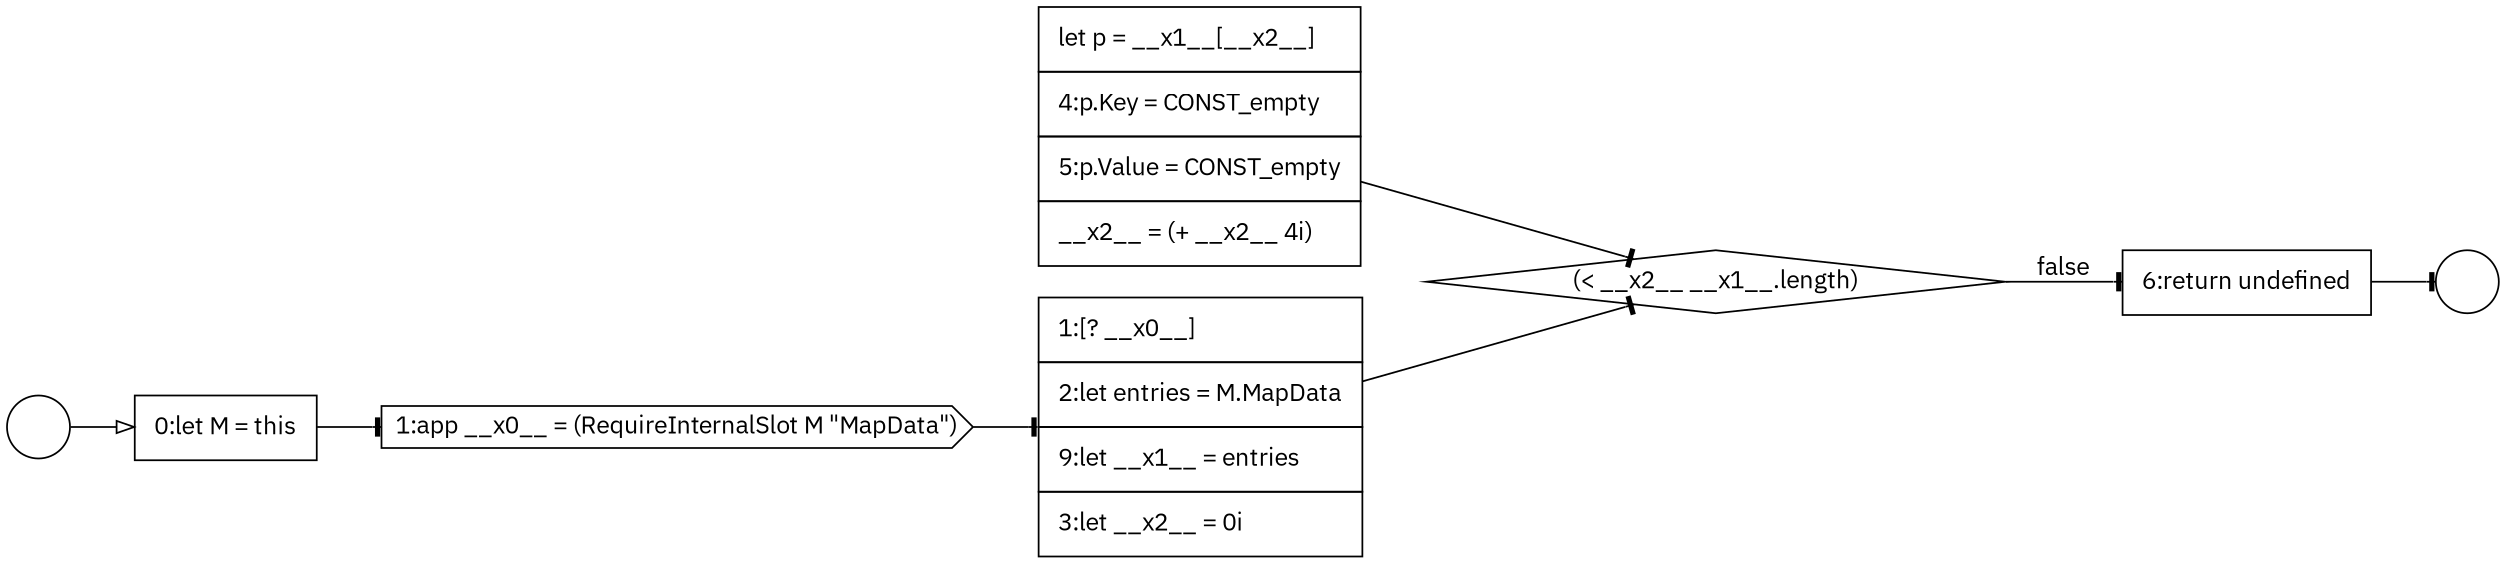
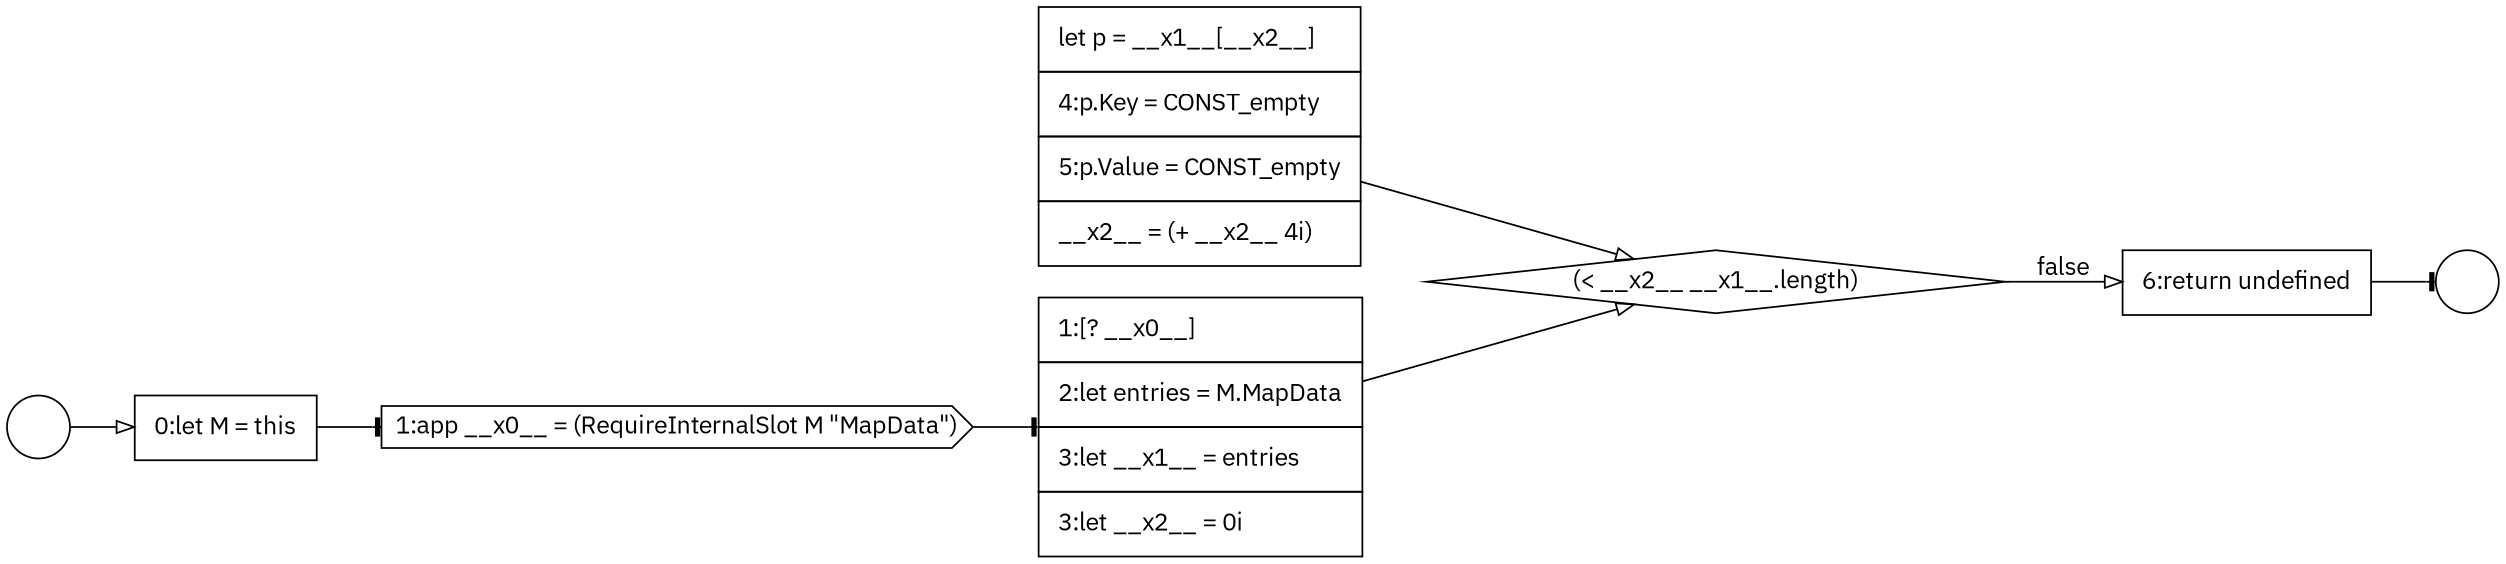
edge "let p = __x1__[__x2__]" -> "(< __x2__ __x1__.length)": arrowhead tee -> onormal
edge "(< __x2__ __x1__.length)" -> "6:return undefined": arrowhead tee -> onormal
edge "1:[? __x0__]" -> "(< __x2__ __x1__.length)": arrowhead tee -> onormal
node "1:[? __x0__]": text "9:let __x1__ = entries" -> "3:let __x1__ = entries"
